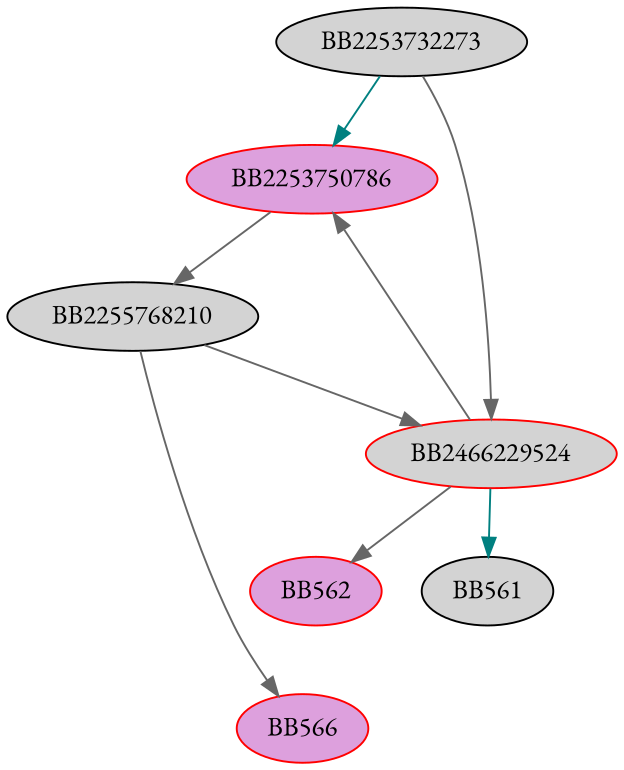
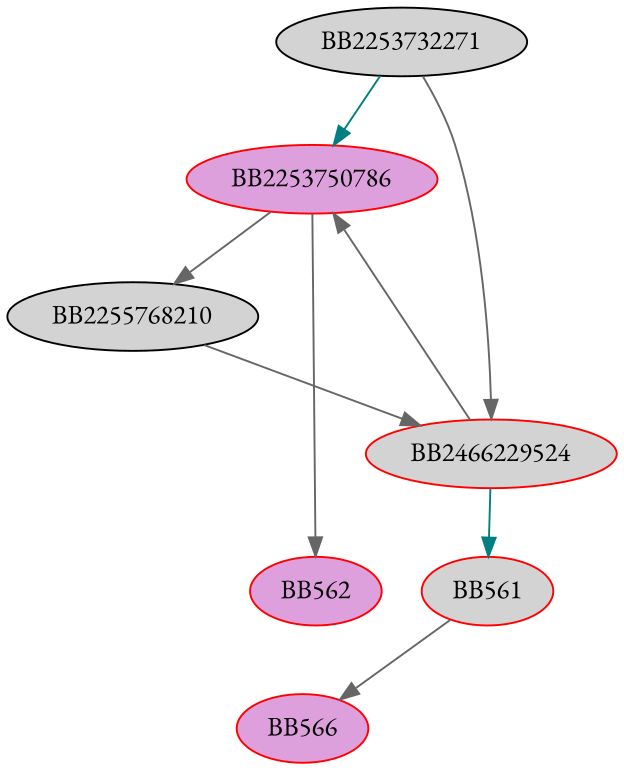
node "BB2253732273": label "BB2253732273" -> "BB2253732271"
edge "BB2466229524" -> "BB562": now "BB2253750786" -> "BB562"
edge "BB2255768210" -> "BB566": now "BB561" -> "BB566"
node "BB561": color black -> red
